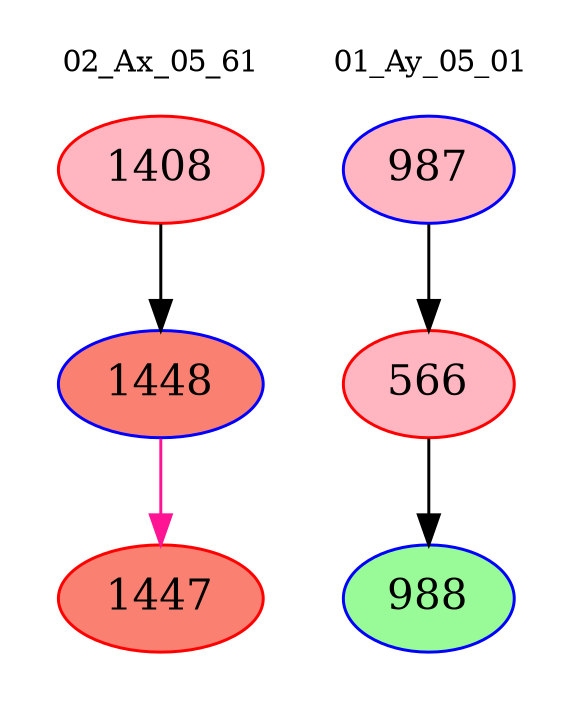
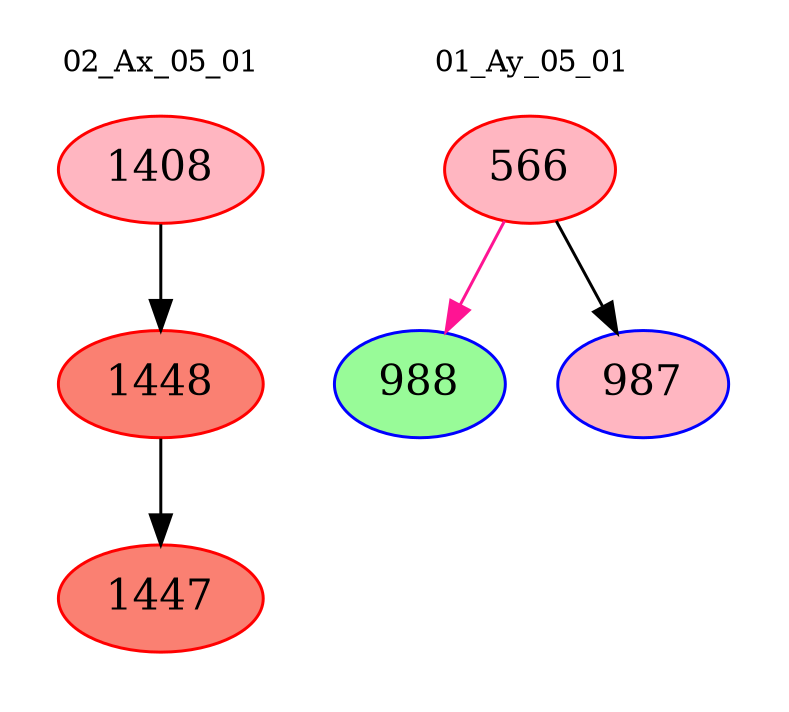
cluster "02_Ax_05_61": label "02_Ax_05_61" -> "02_Ax_05_01"
edge "987" -> "566": reversed
node "1448": color blue -> red
edge "1448" -> "1447": color deeppink -> black
edge "566" -> "988": color black -> deeppink
